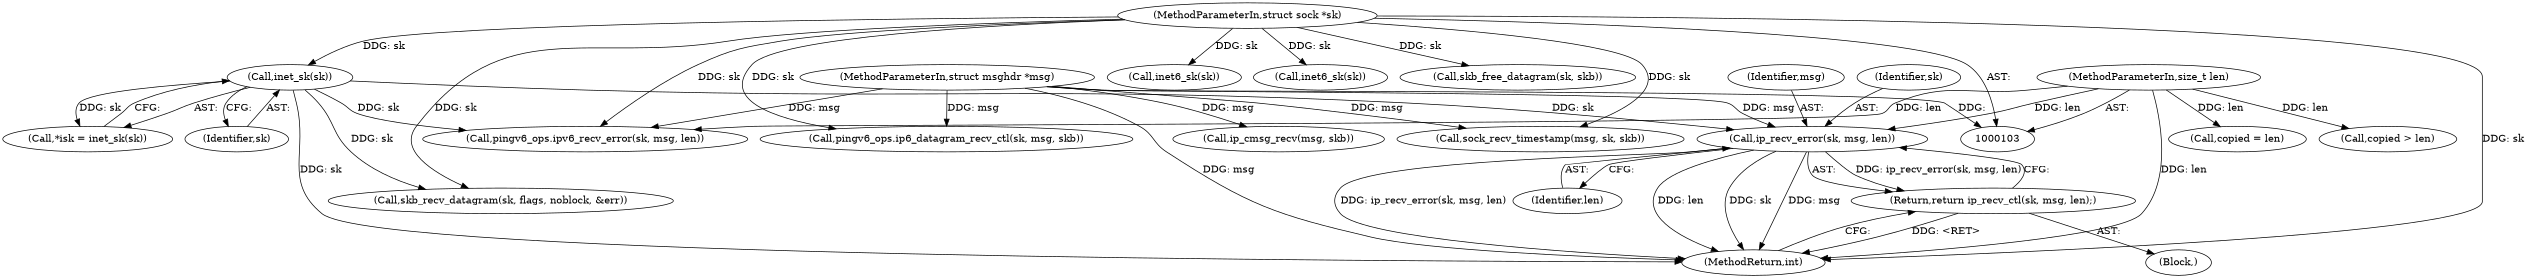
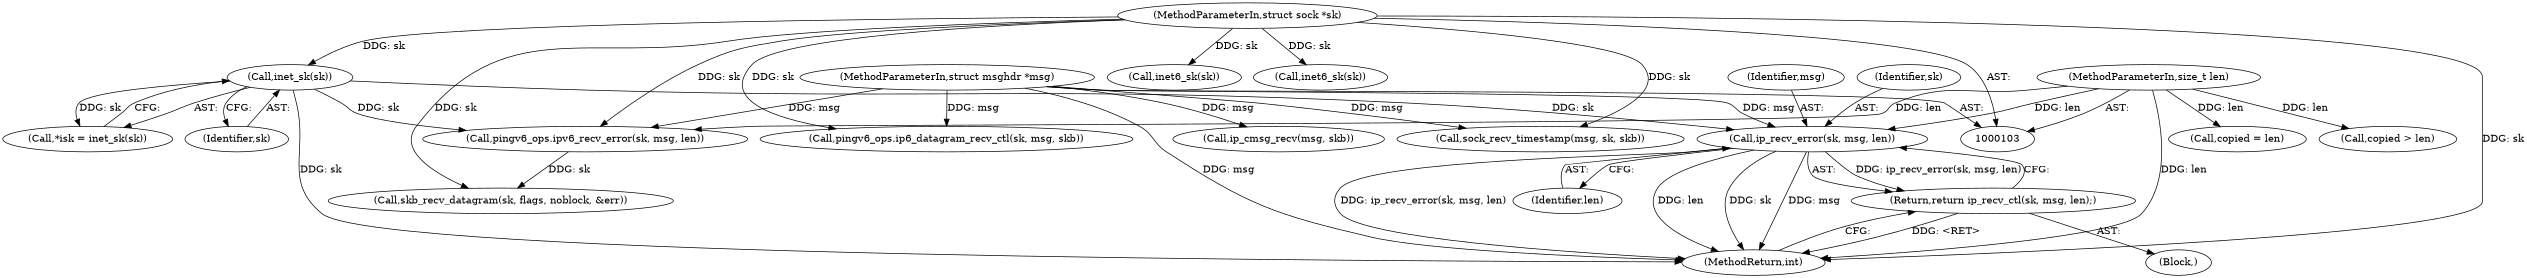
node "(Call,skb_free_datagram(sk, skb))": removed
edge "(MethodParameterIn,struct msghdr *msg)" -> "1000103": label "DDG: " -> "AST: "
edge "(Call,inet_sk(sk))" -> "(Call,skb_recv_datagram(sk, flags, noblock, &err))": now "(Call,pingv6_ops.ipv6_recv_error(sk, msg, len))" -> "(Call,skb_recv_datagram(sk, flags, noblock, &err))"
